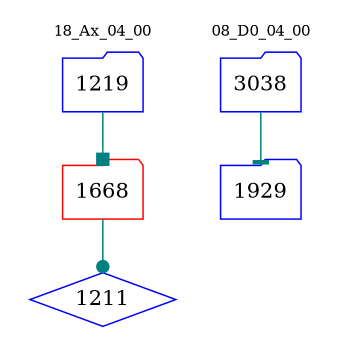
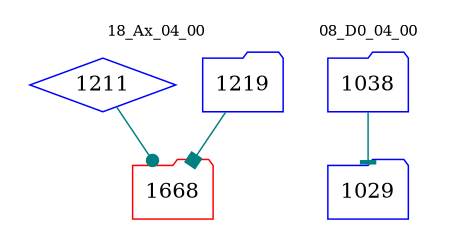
node "3038": label "3038" -> "1038"
node "1929": label "1929" -> "1029"
edge "1668" -> "1211": reversed
